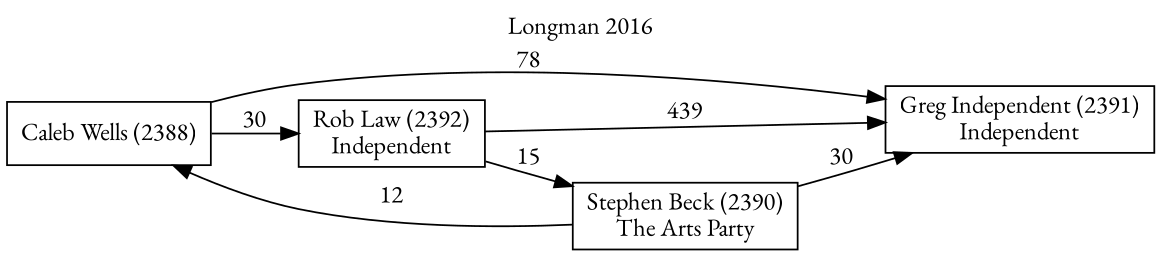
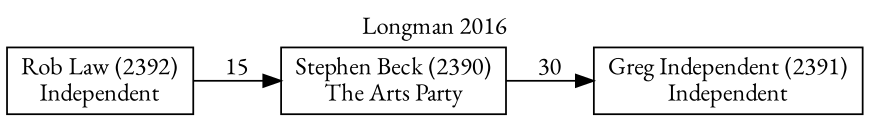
edge "Rob Law (2392) Independent" -> "Greg Independent (2391) Independent": removed, label "439"
node "Caleb Wells (2388)": removed
